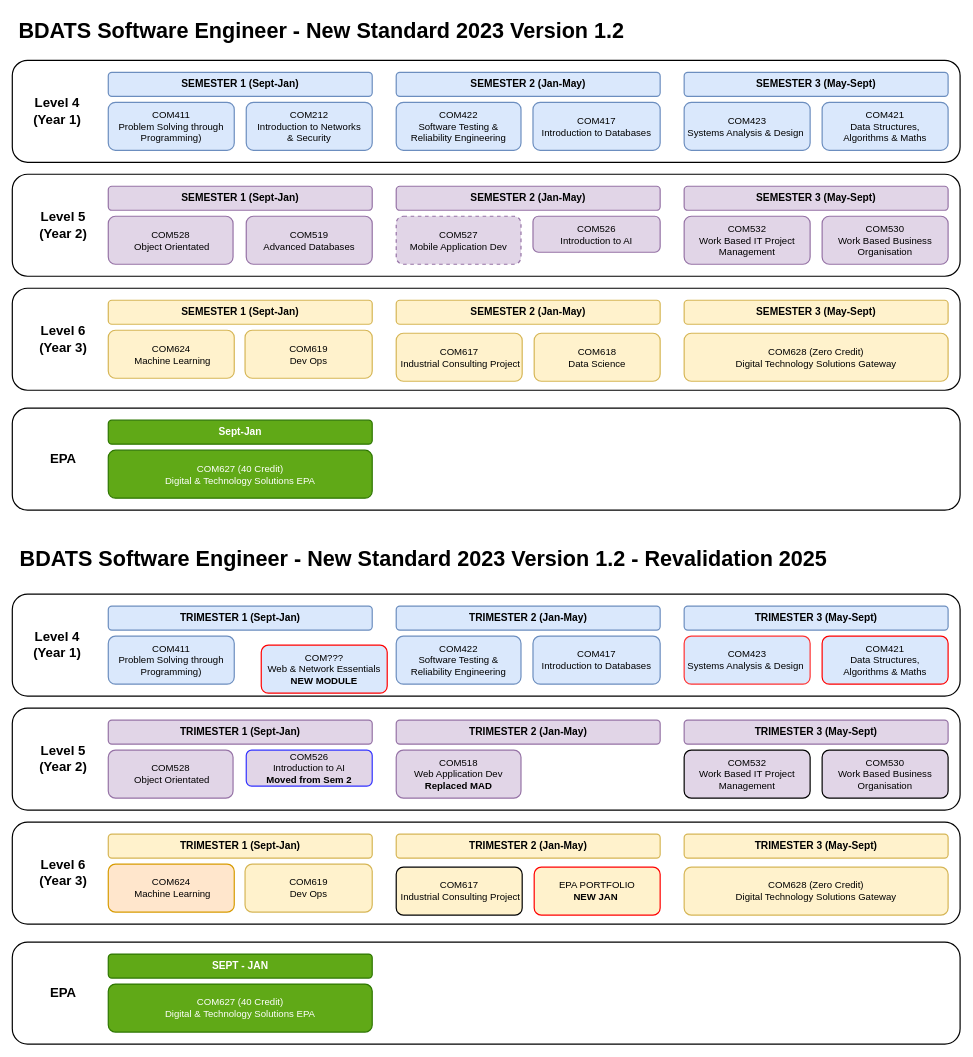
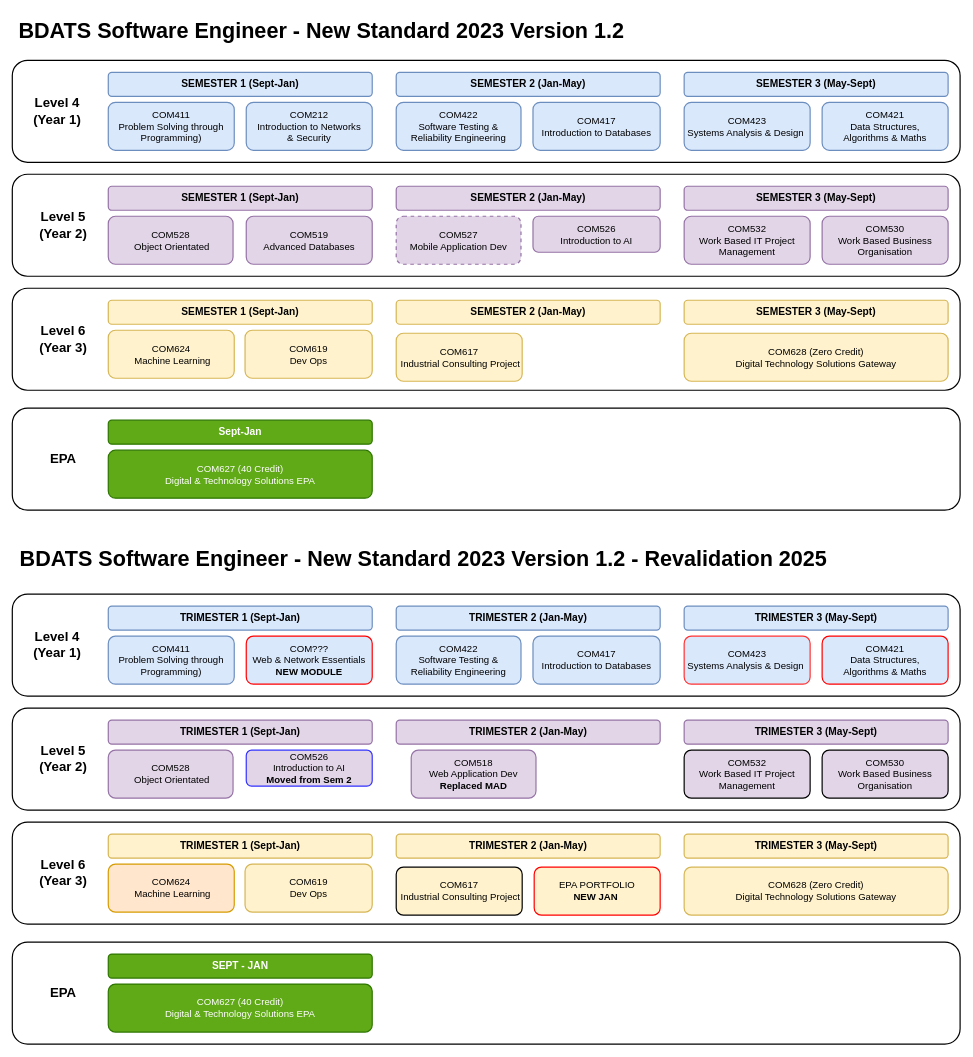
node "COM618 Data Science": removed
node "COM??? Web & Network Essentials NEW MODULE": moved (324, 669) -> (309, 660)
node "COM518 Web Application Dev Replaced MAD": moved (459, 774) -> (474, 774)
